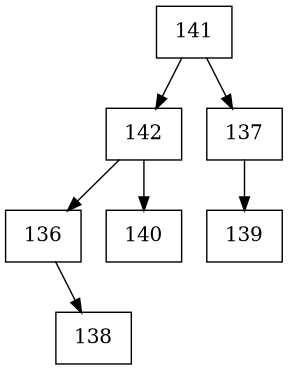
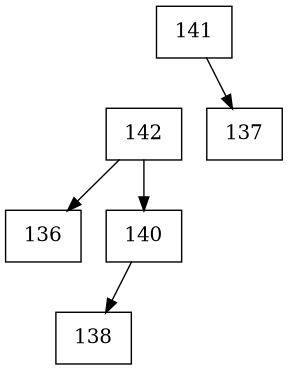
edge "141" -> "142": removed
node "139": removed
edge "136" -> "138": now "140" -> "138"
